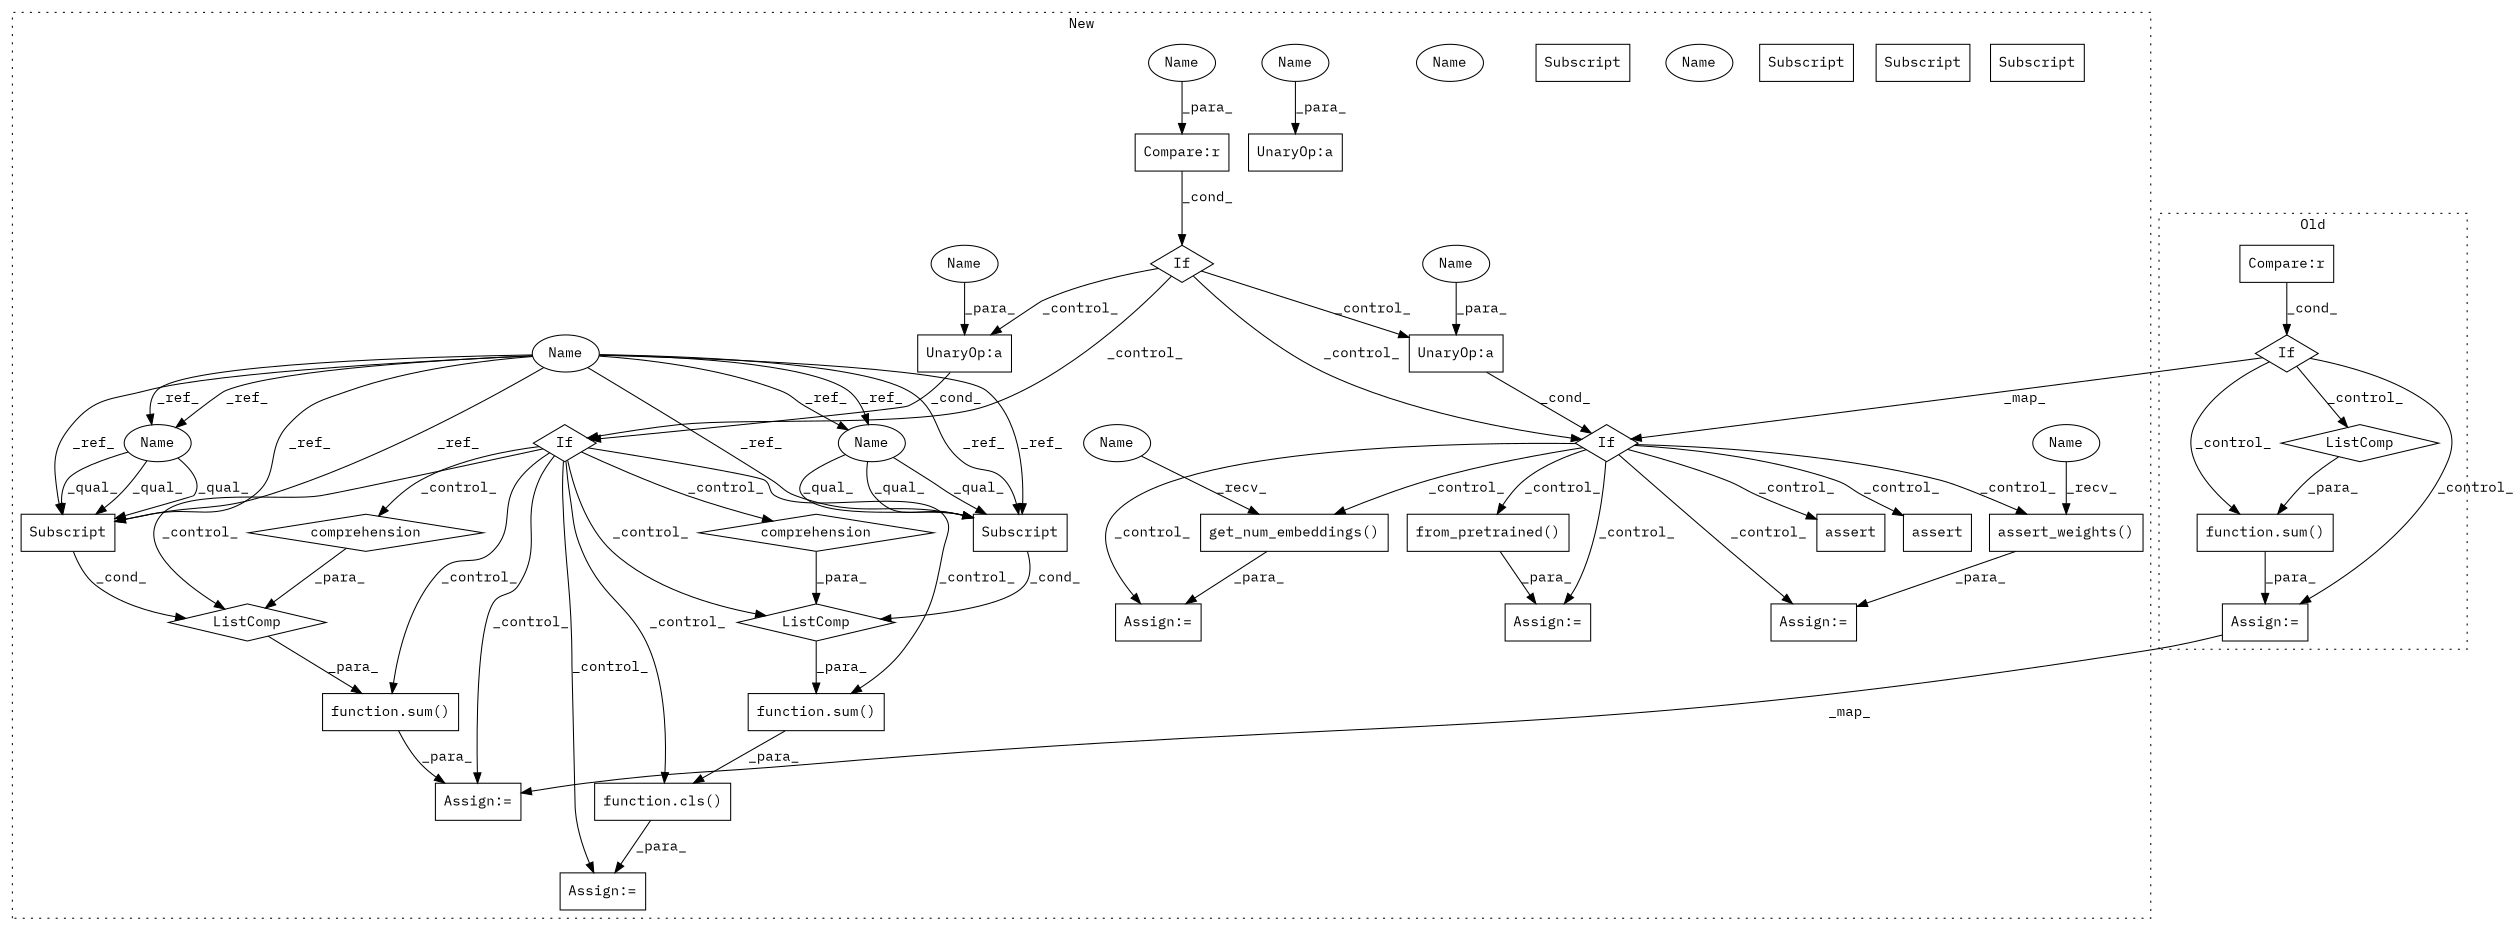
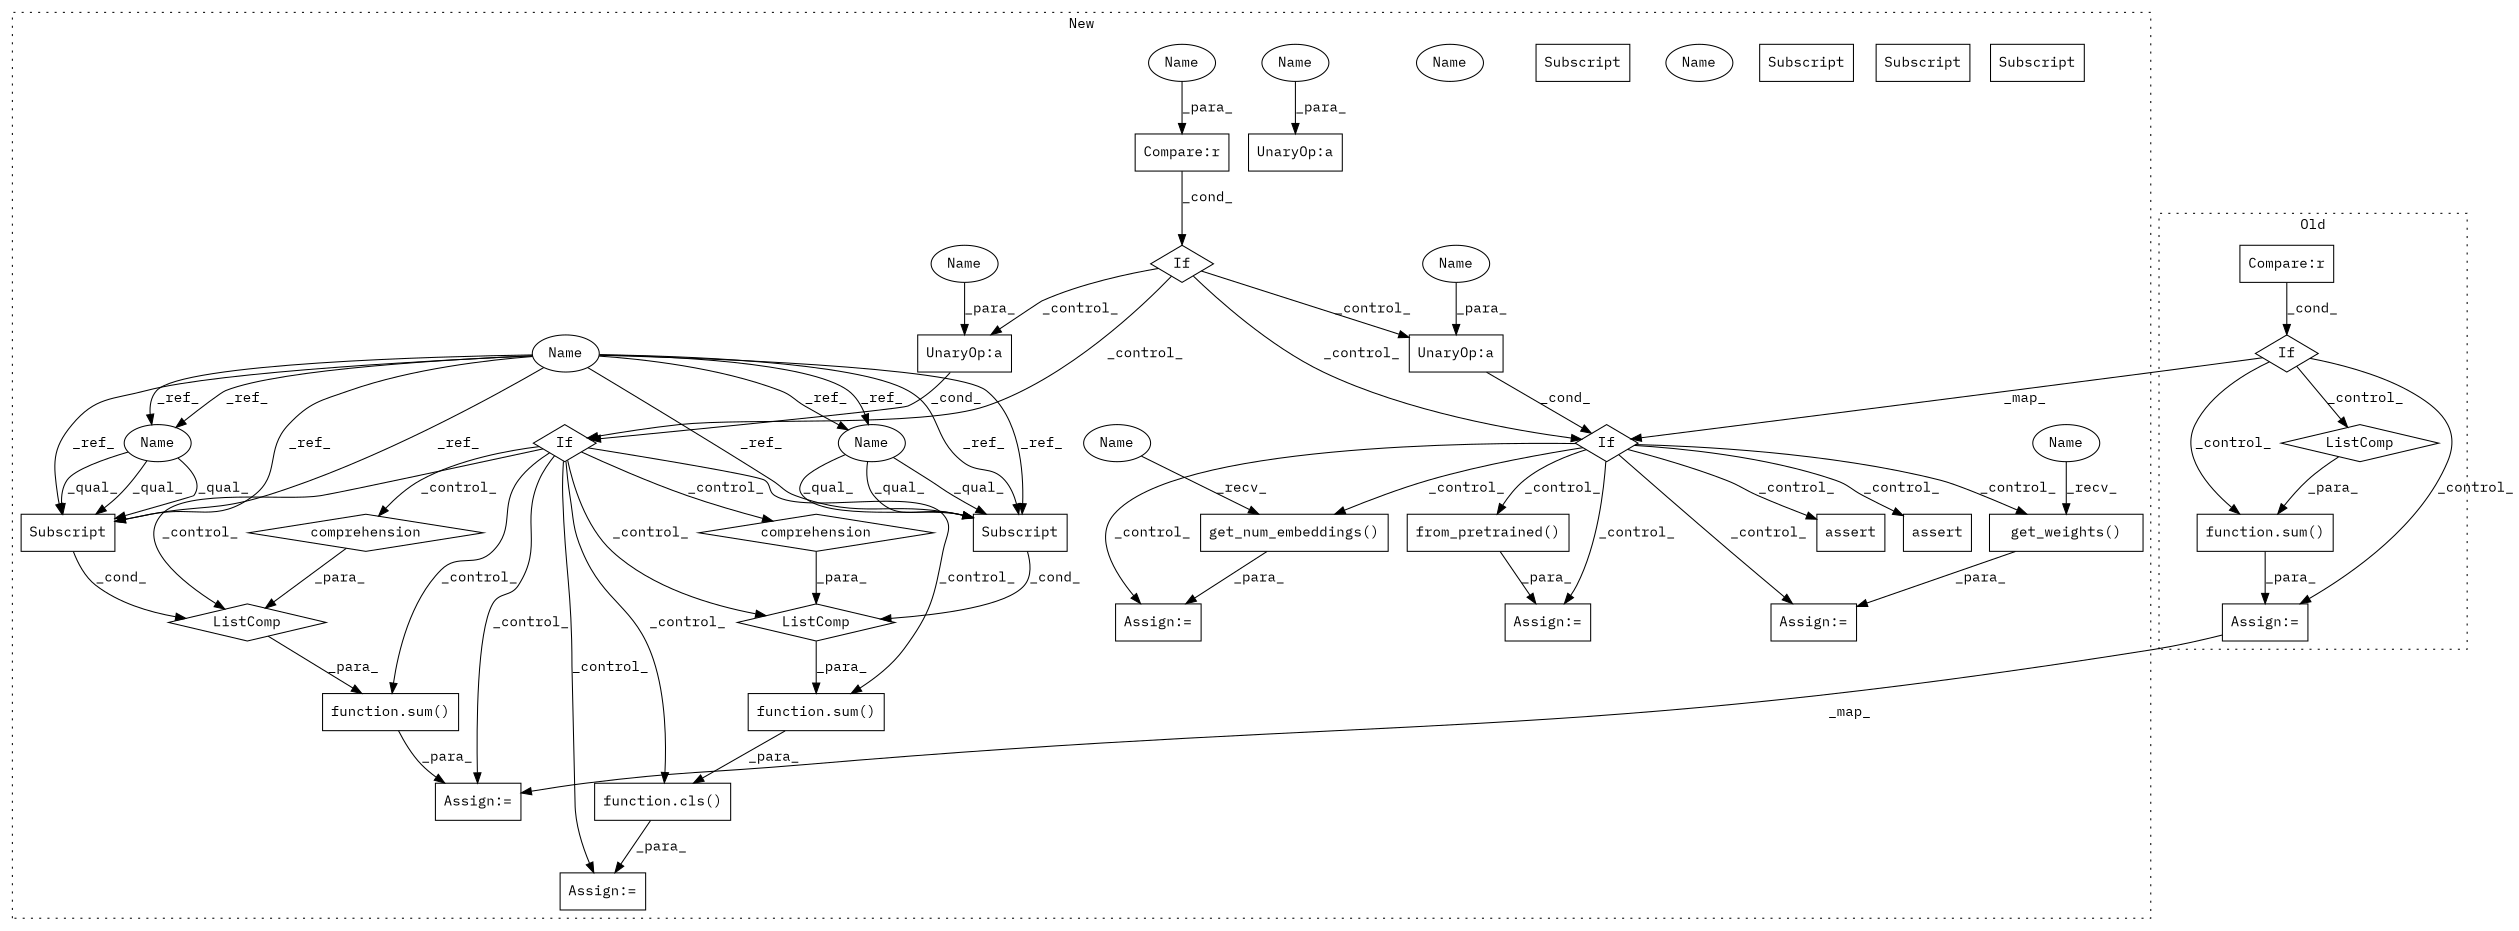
node "assert_weights()": label "assert_weights()" -> "get_weights()"
